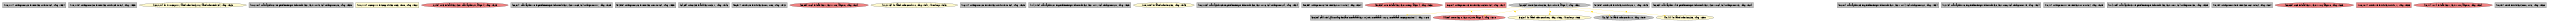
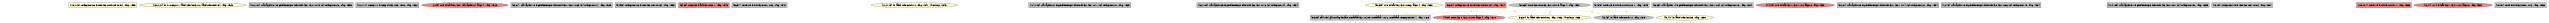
node "[116/117]  %idxprom122 = zext i32 %75 to i64, !dbg !1534": removed
node "[118/119]  %idxprom130 = zext i32 %sub129 to i64, !dbg !1539": fillcolor grey -> lemonchiffon
node "[110/111]  %cmp111 = icmp ult i32 %63, 1500, !dbg !1522": fillcolor lemonchiffon -> grey
node "[64/65]  %inc133 = add i32 %83, 1, !dbg !1546": fillcolor grey -> lightcoral
node "[88/89]  %64 = load i32**, i32*** %c, align 8, !dbg !1524": removed
node "[16/17]  %idxprom120 = zext i32 %sub119 to i64, !dbg !1529": removed
node "[108/109]  br label %for.inc132, !dbg !1545": removed
node "[98/99]  %idxprom124 = zext i32 %77 to i64, !dbg !1534": removed
node "[90/93]  %78 = load i32, i32* %tmp, align 4, !dbg !1538": fillcolor lightcoral -> lemonchiffon
node "[74/75]  %79 = load i32**, i32*** %c, align 8, !dbg !1539": added
node "[70/71]  %idxprom117 = zext i32 %70 to i64, !dbg !1529": removed
node "[68/69]  %69 = load i32**, i32*** %c, align 8, !dbg !1529": removed
